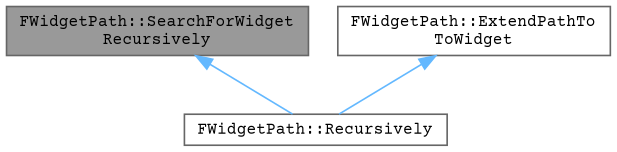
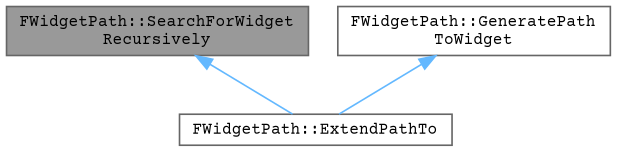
node "FWidgetPath::ExtendPathTo ToWidget": label "FWidgetPath::ExtendPathTo ToWidget" -> "FWidgetPath::GeneratePath ToWidget"
node "FWidgetPath::Recursively": label "FWidgetPath::Recursively" -> "FWidgetPath::ExtendPathTo"
